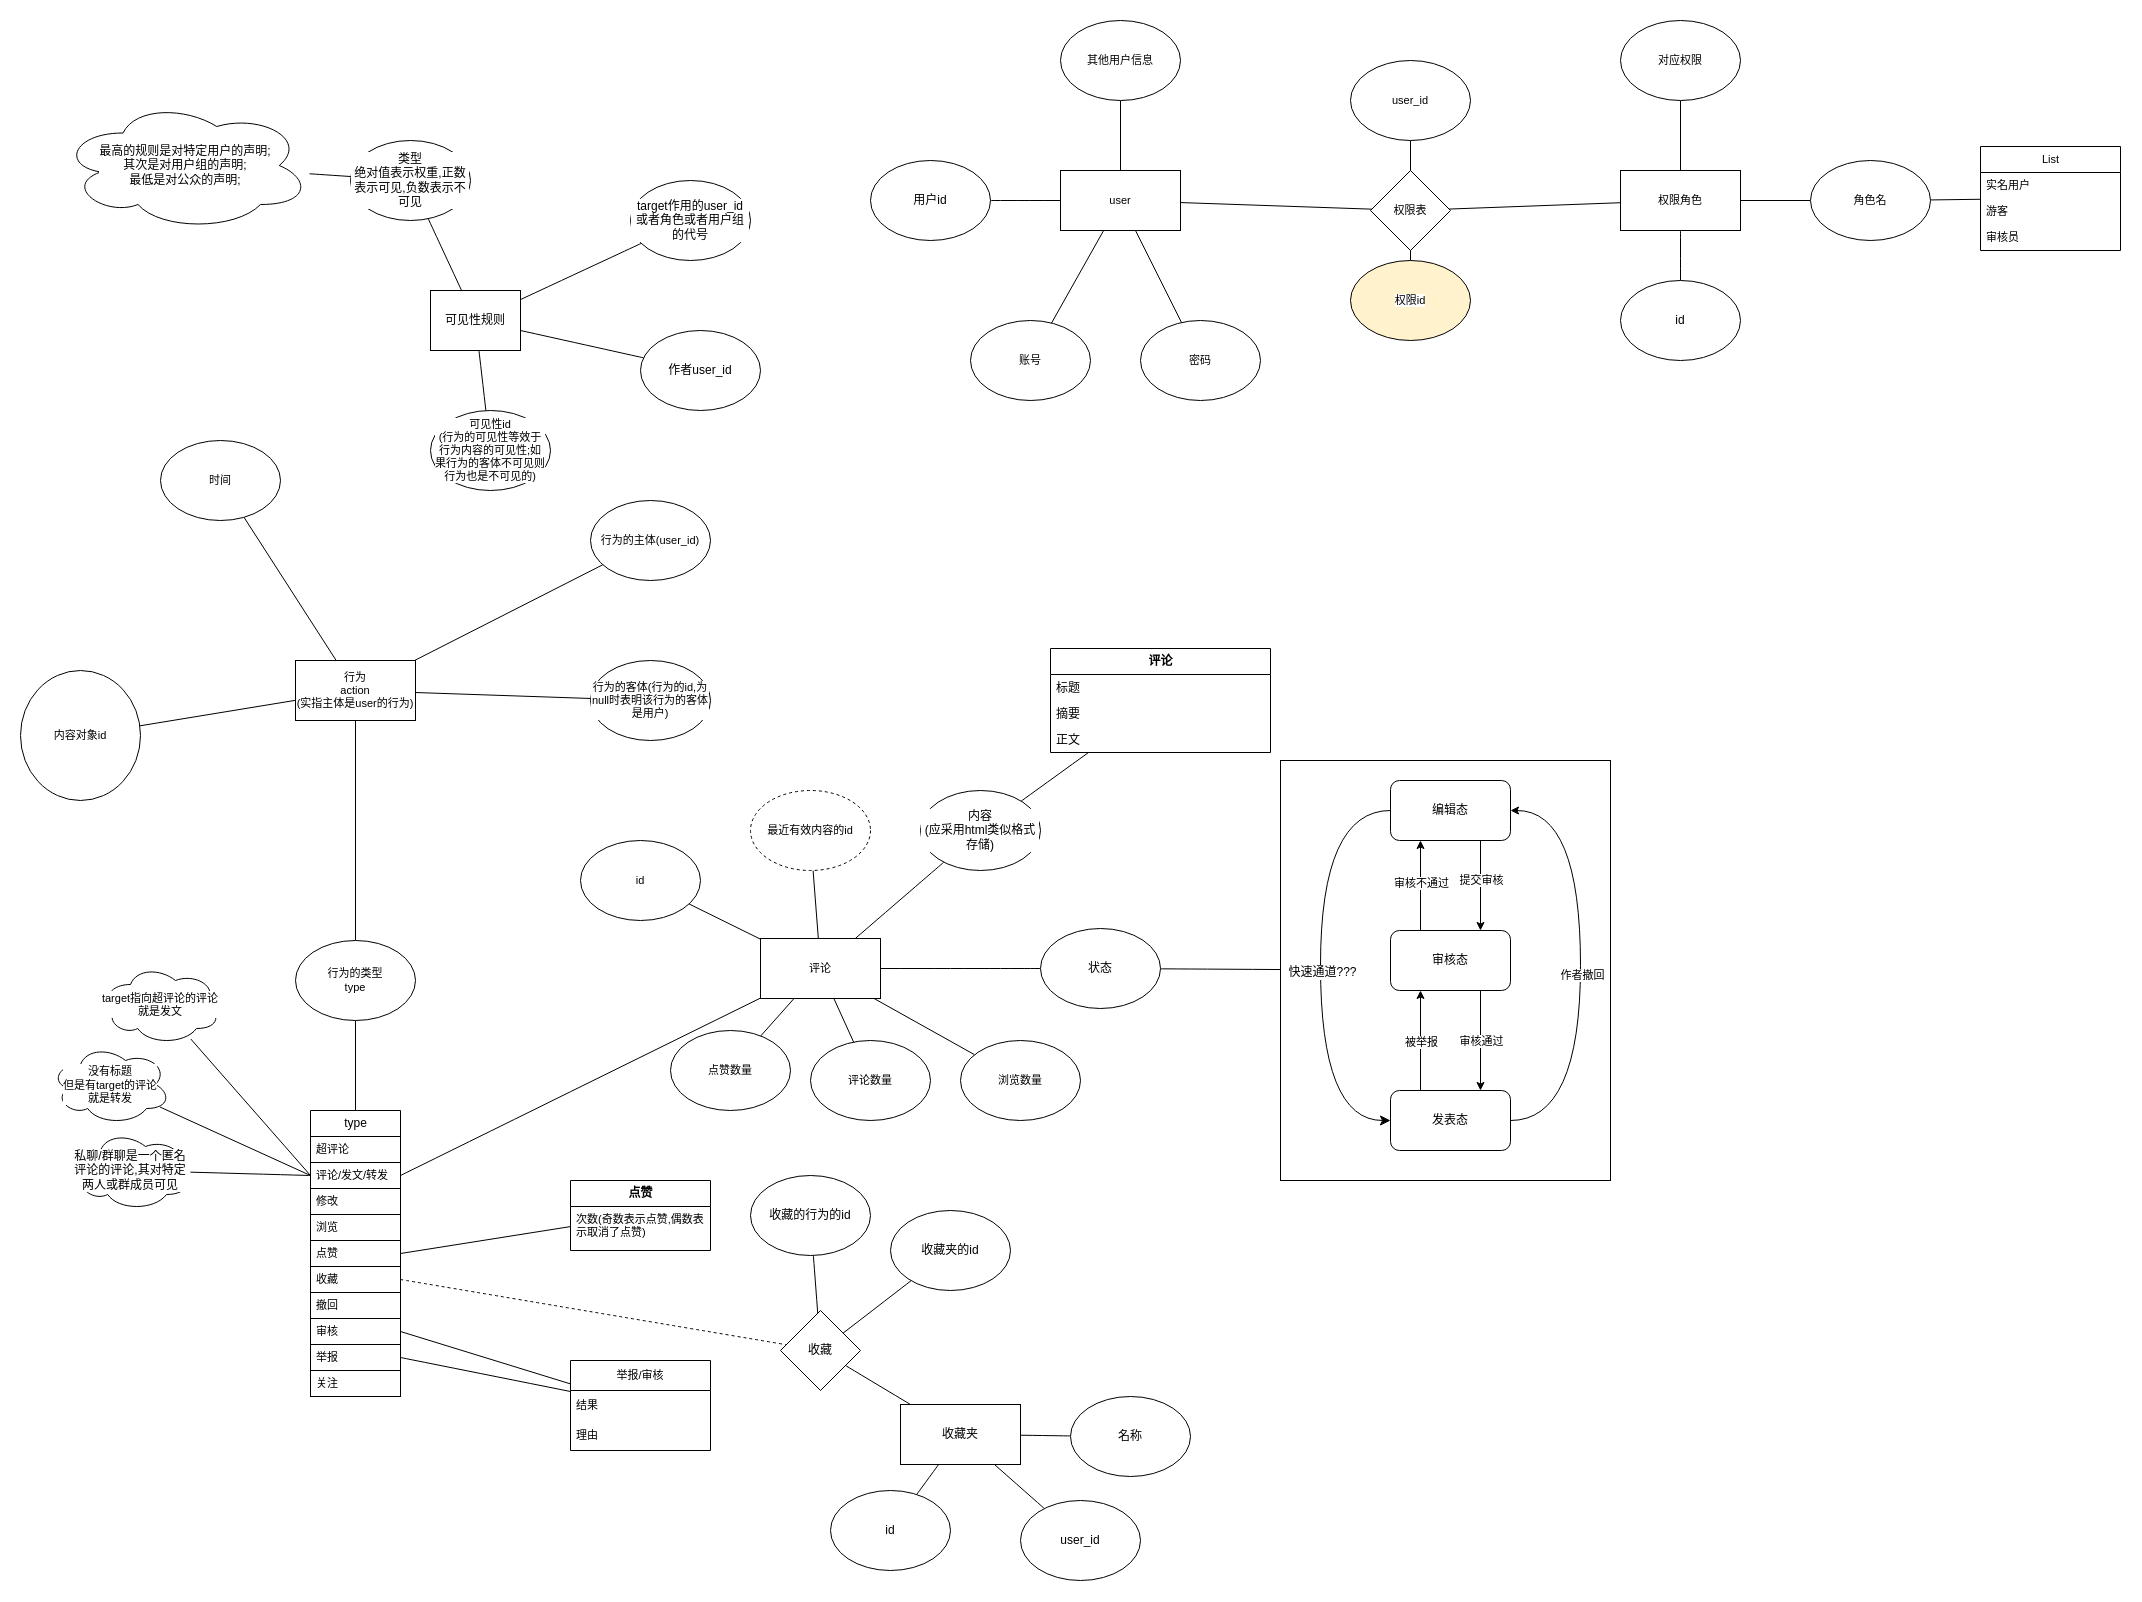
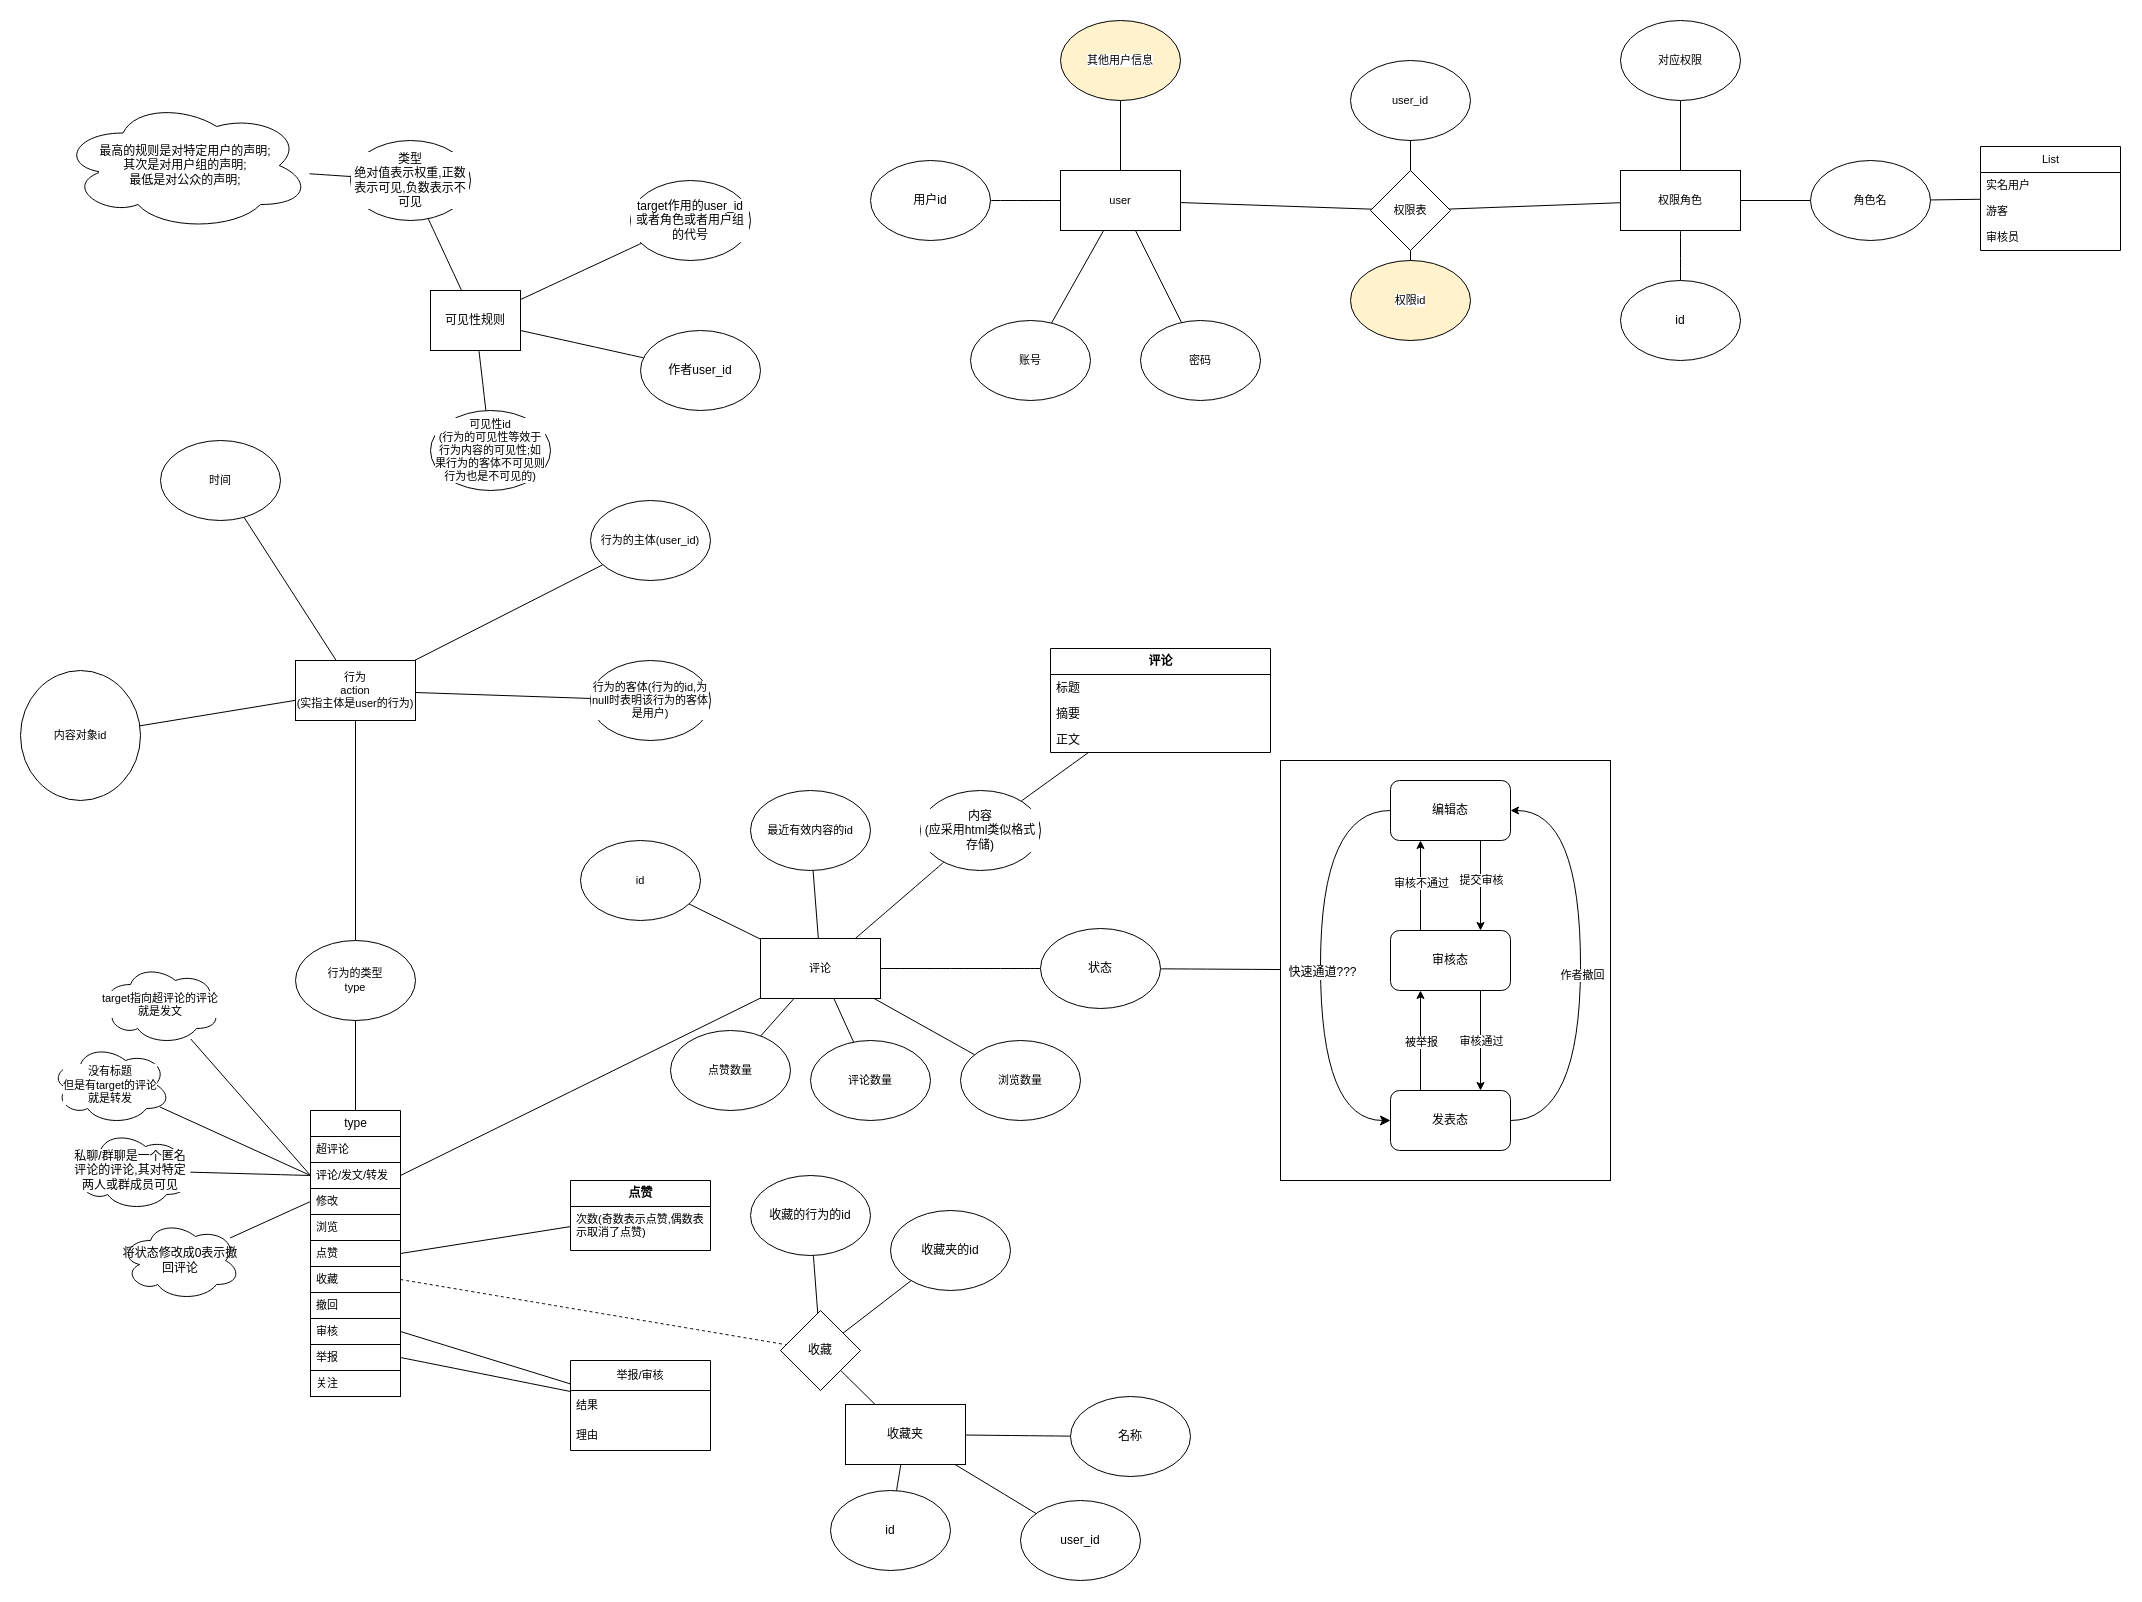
node "其他用户信息": fillcolor #ffffff -> #fff2cc
node "最近有效内容的id": style dashed -> solid
edge "修改" -- "将状态修改成0表示撤回评论": added
node "将状态修改成0表示撤回评论": added
node "收藏夹": moved (961, 1435) -> (906, 1435)
